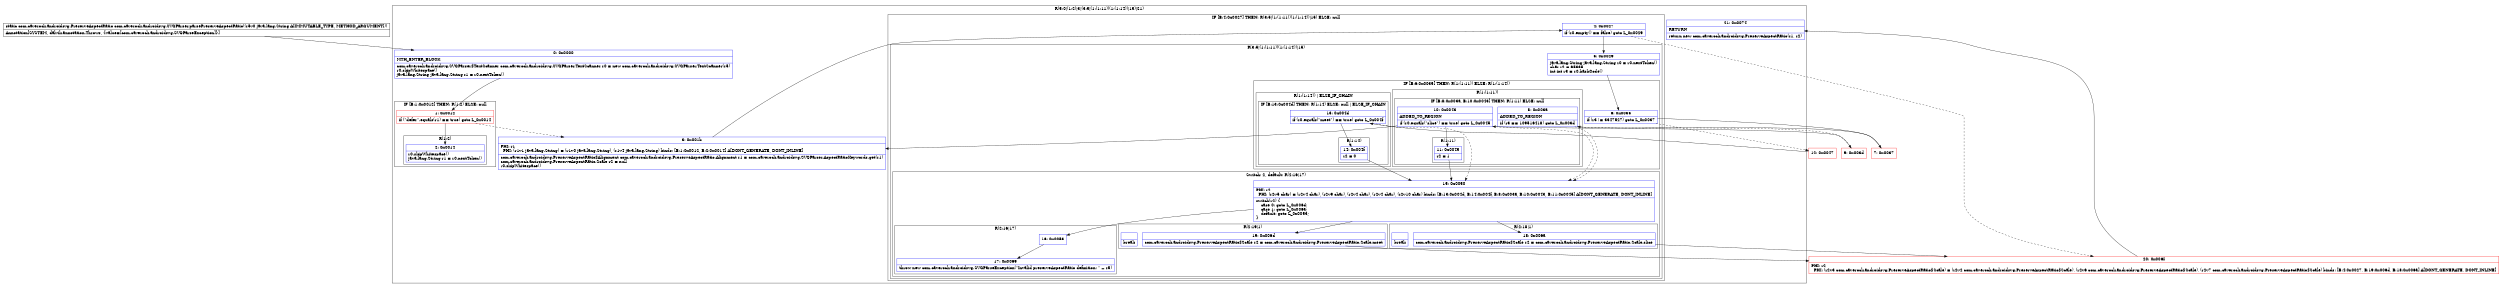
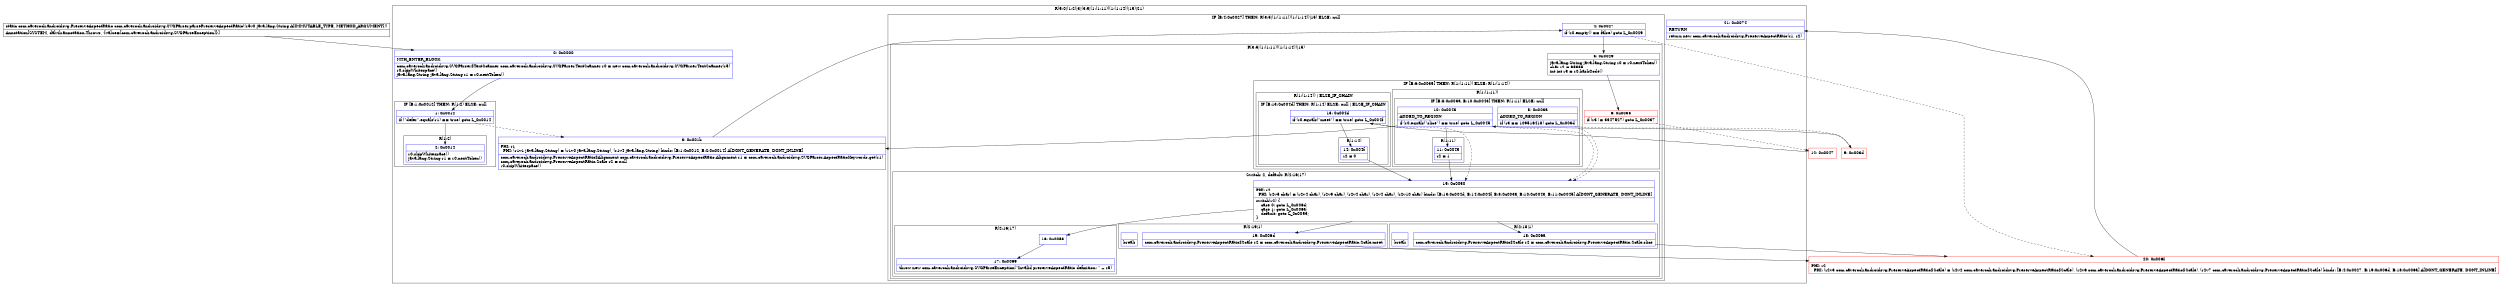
node "1: 0x0012": color red -> blue
node "6: 0x0035": color blue -> red
node "7: 0x0037": removed
